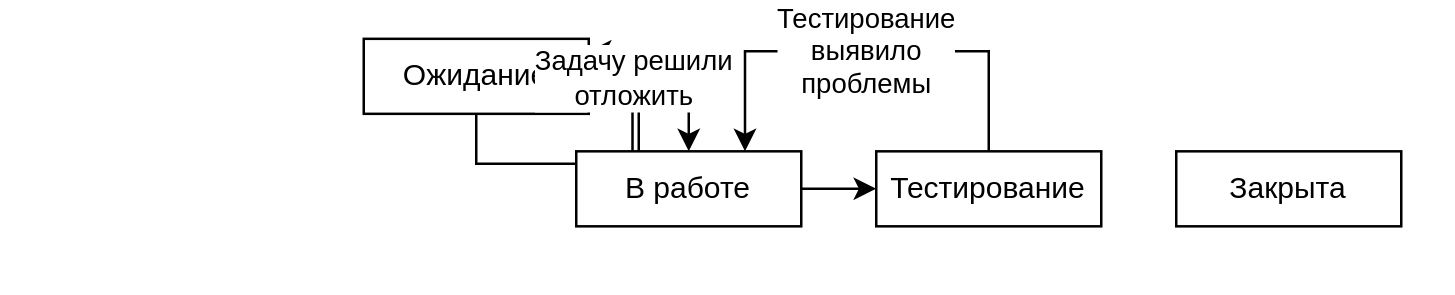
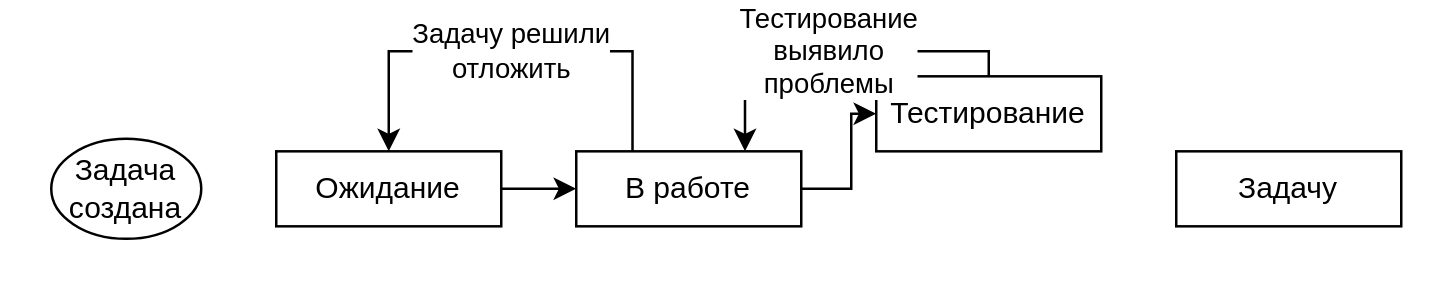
node "Ожидание": moved (476, 76) -> (389, 189)
node "Задача создана": added
node "Тестирование": moved (989, 189) -> (989, 114)
node "Закрыта": label "Закрыта" -> "Задачу"
